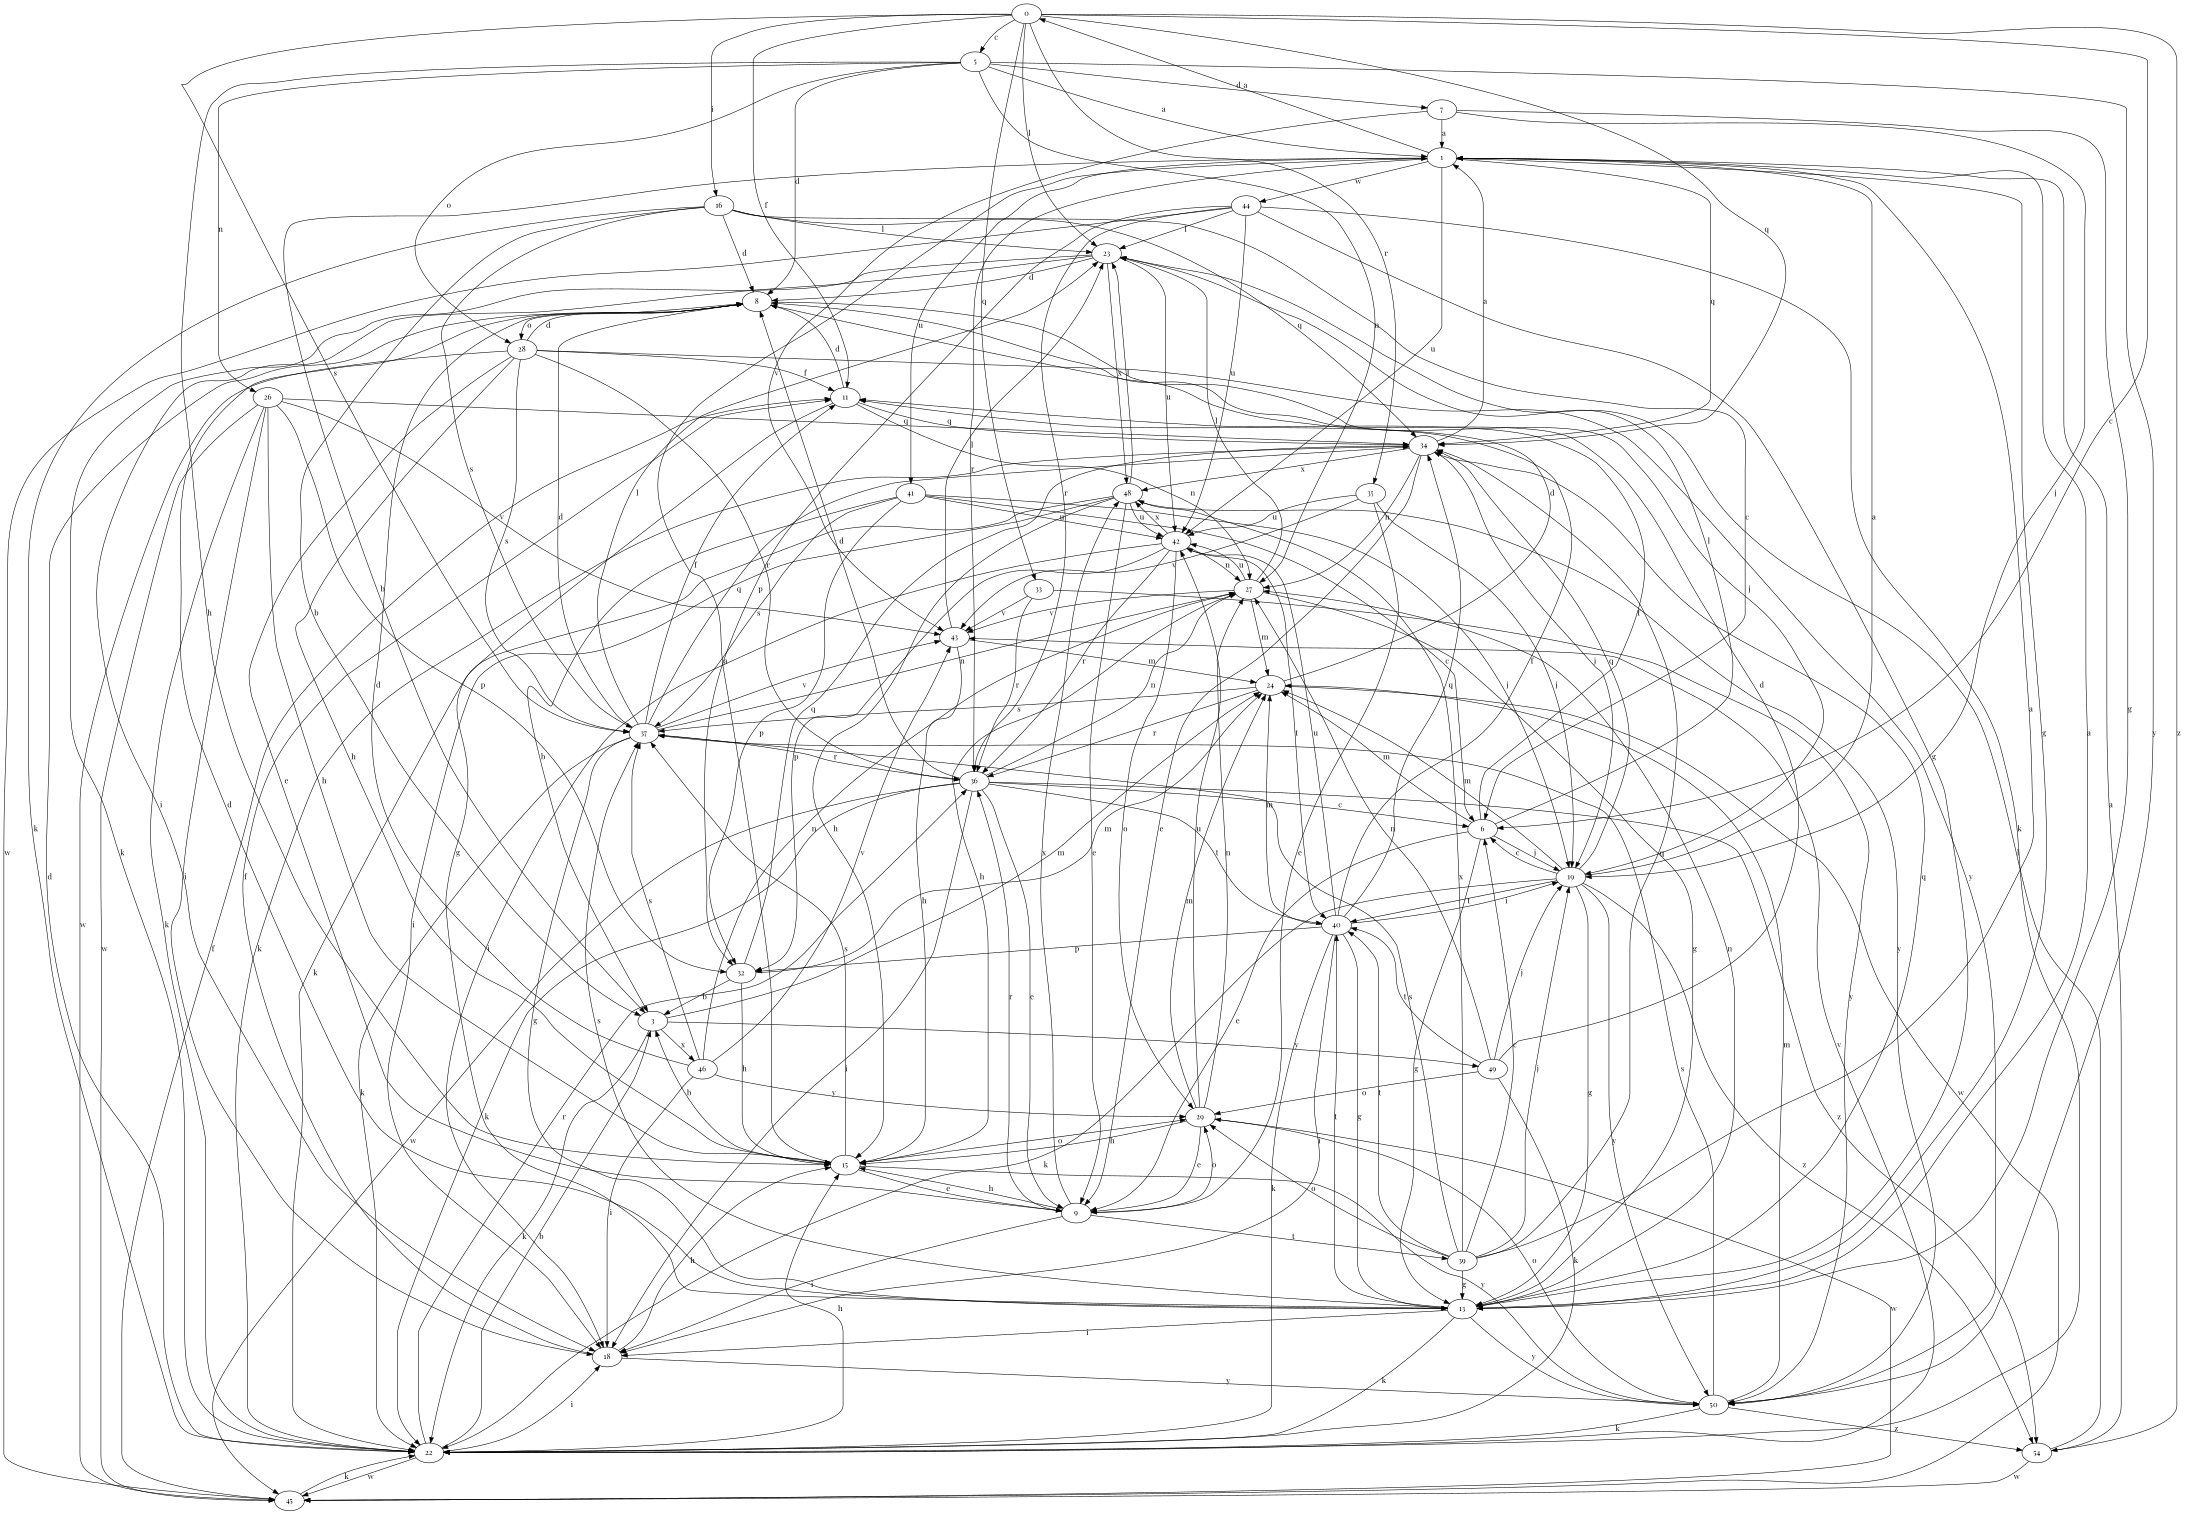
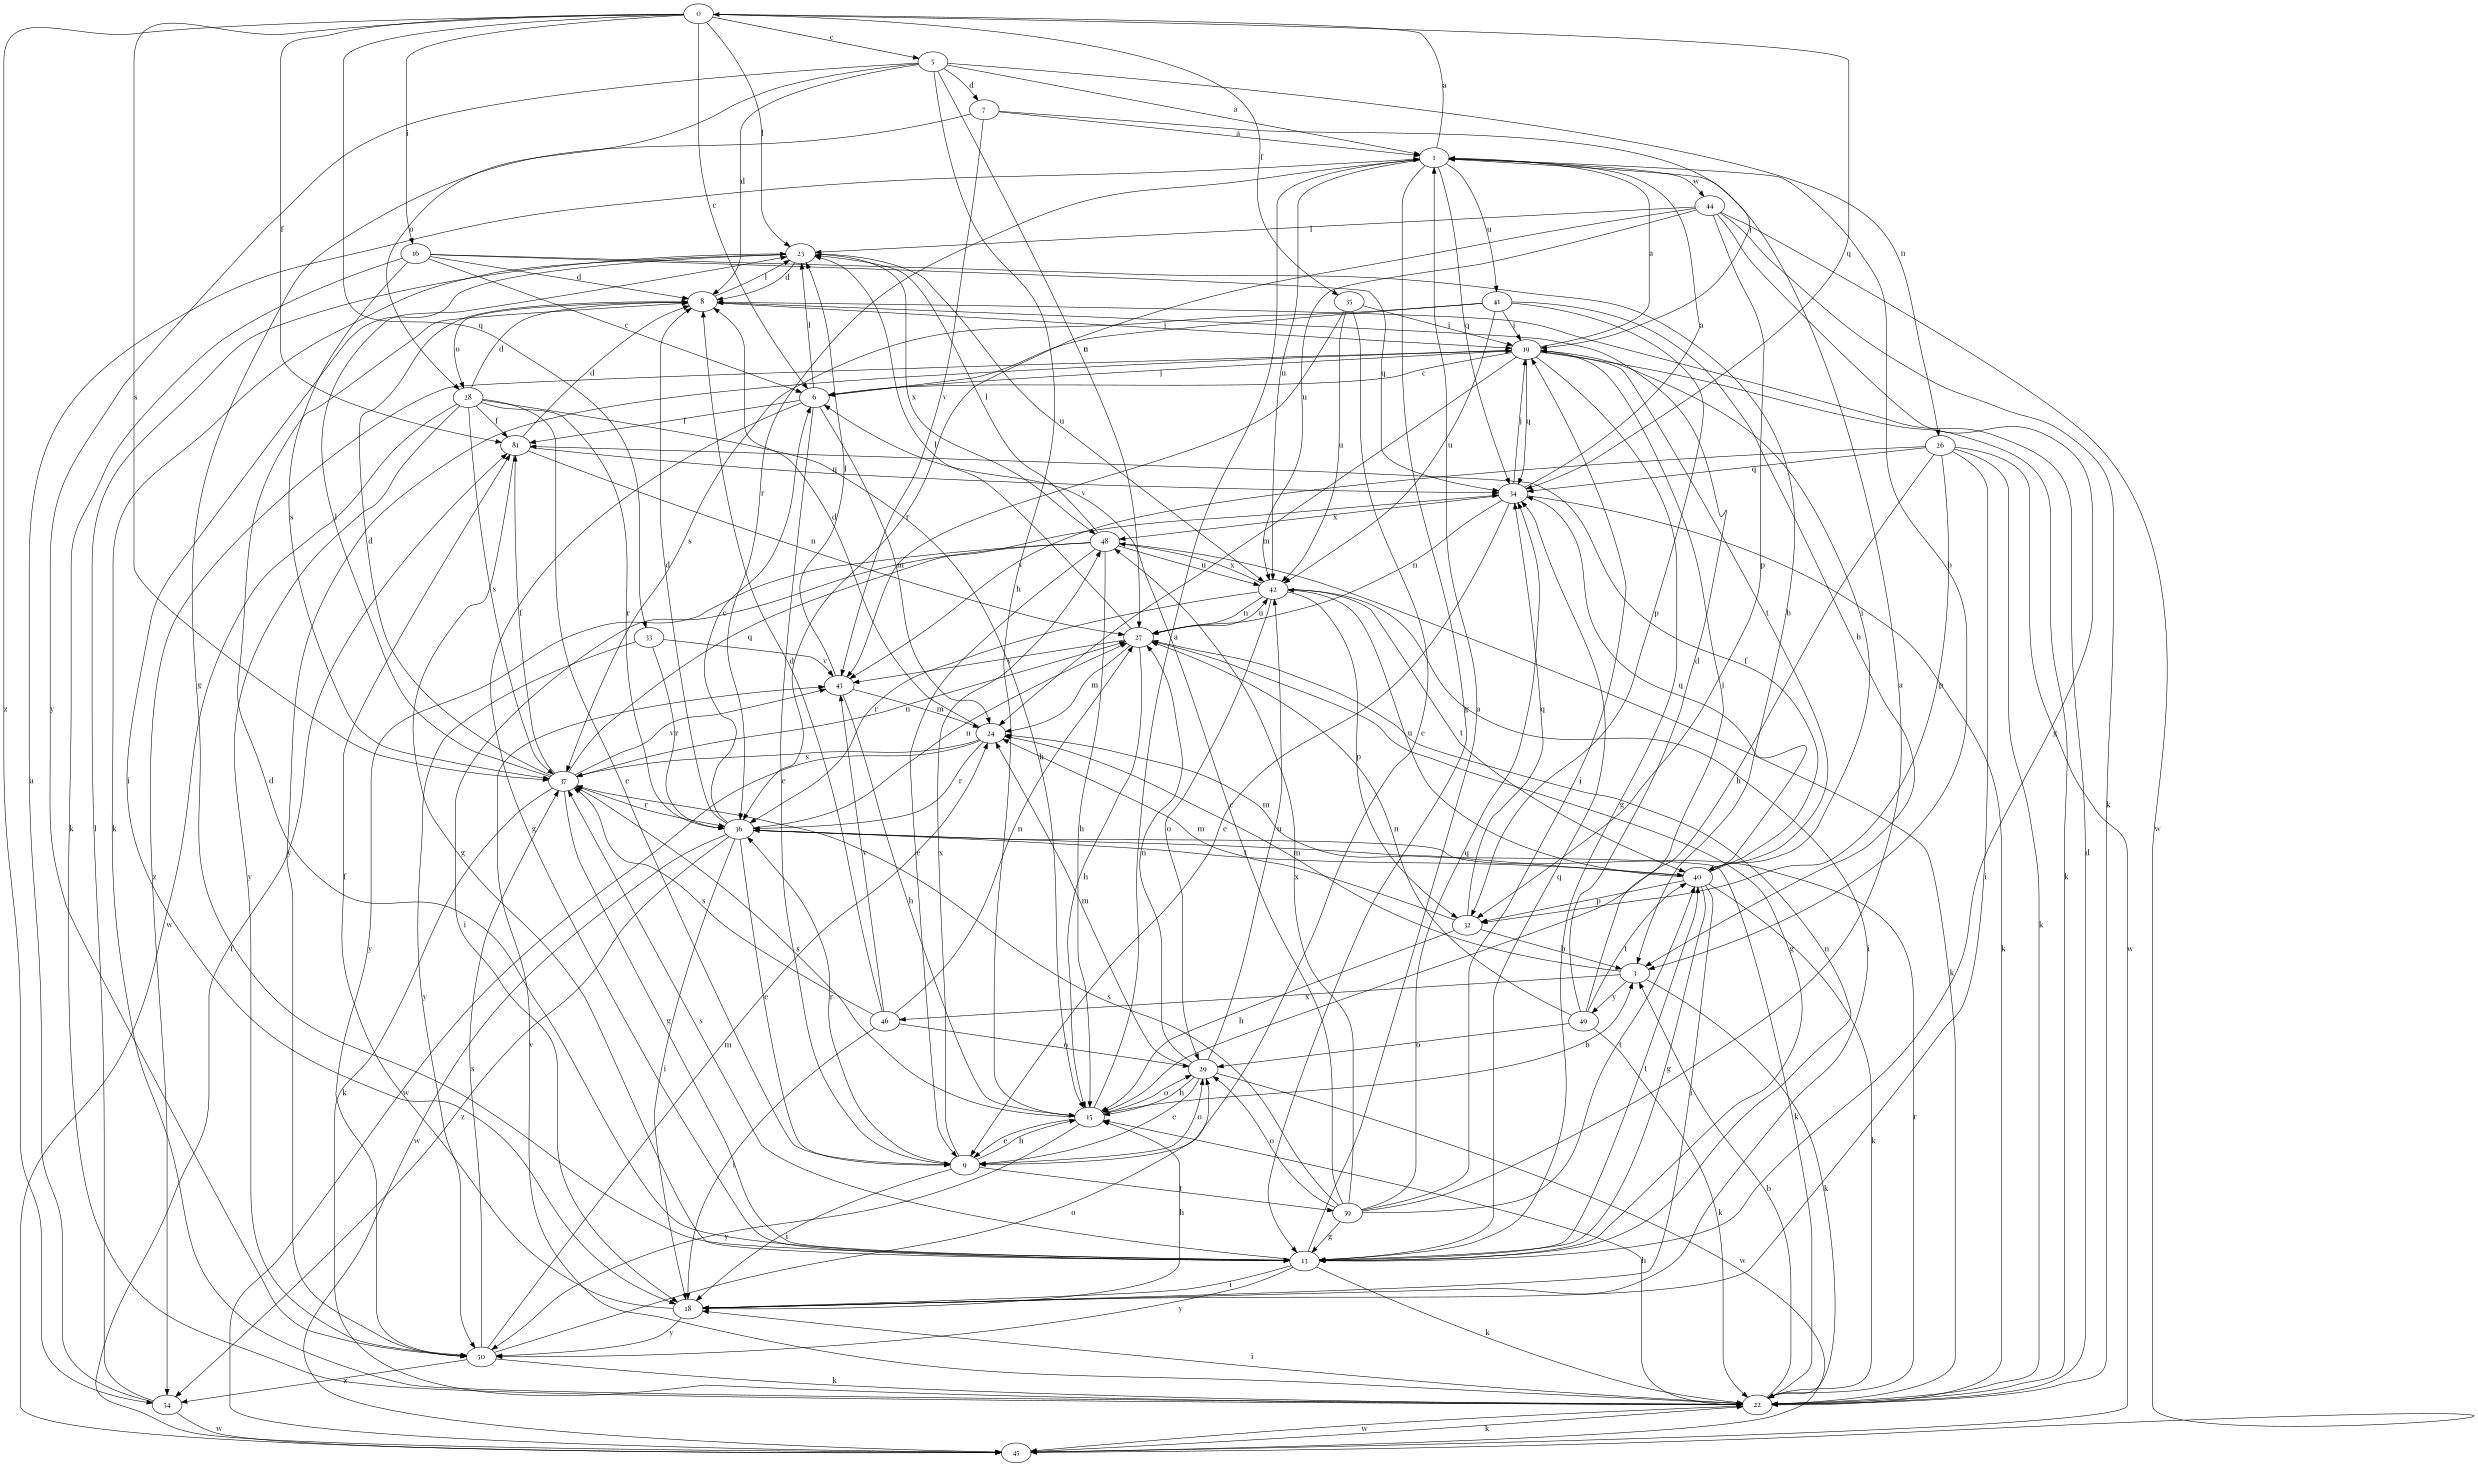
edge "16" -> "23": now "8" -> "23"
edge "0" -> "35": label "r" -> "f"
node "11": label "11" -> "81"
edge "46" -> "29": label "y" -> "o"
